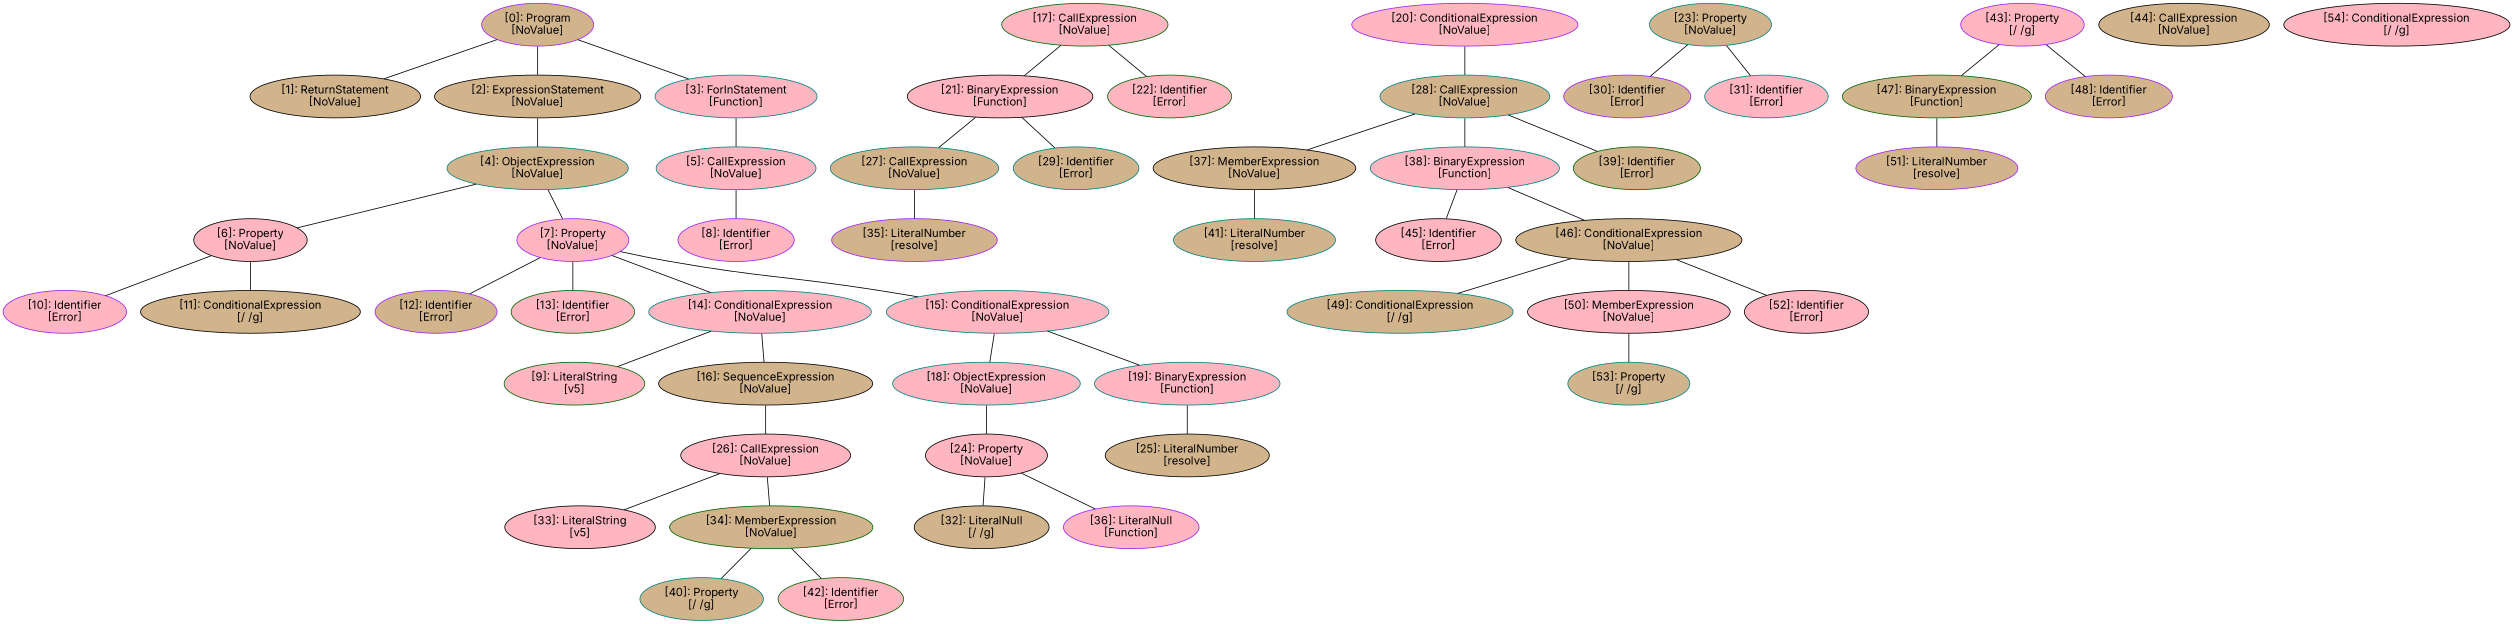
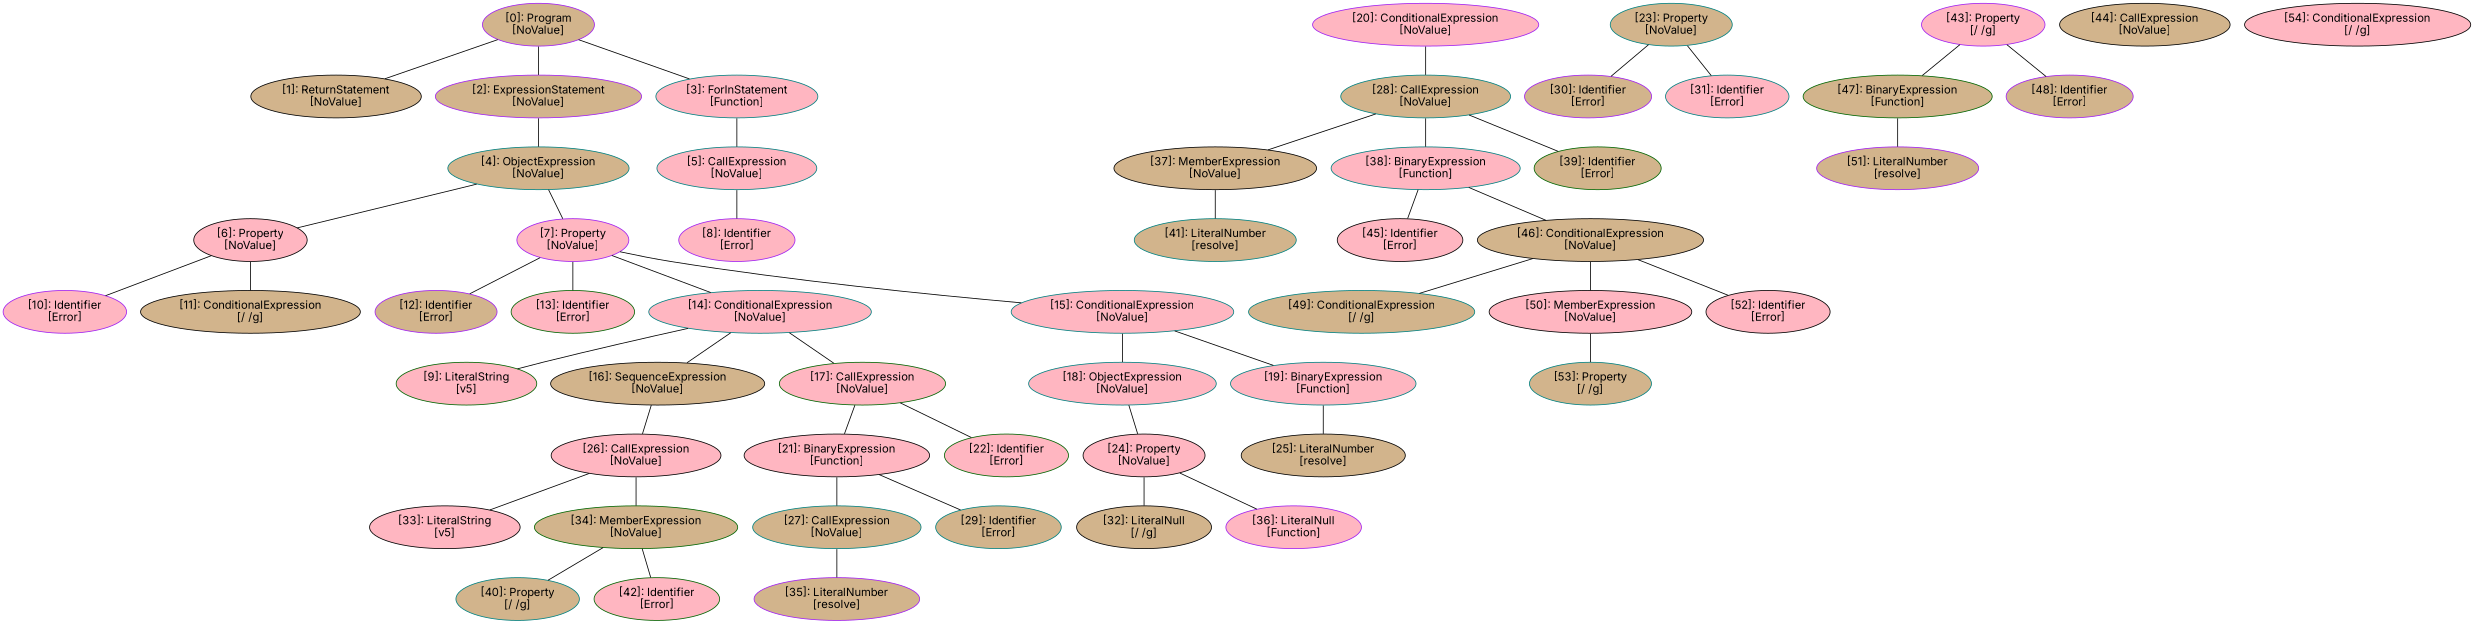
node "[2]: ExpressionStatement [NoValue]": color black -> purple
edge "[14]: ConditionalExpression [NoValue]" -- "[17]: CallExpression [NoValue]": added
